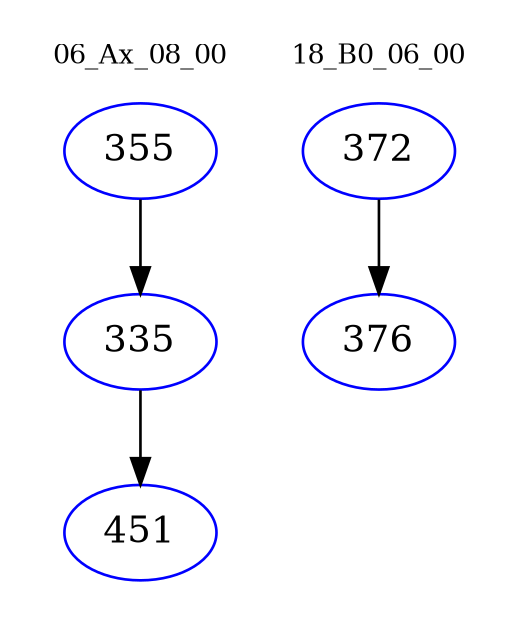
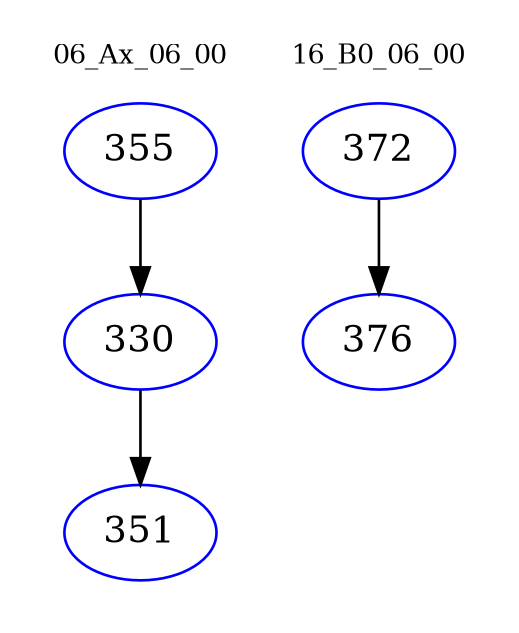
cluster "06_Ax_08_00": label "06_Ax_08_00" -> "06_Ax_06_00"
cluster "18_B0_06_00": label "18_B0_06_00" -> "16_B0_06_00"
node "335": label "335" -> "330"
node "451": label "451" -> "351"
